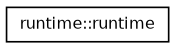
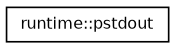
node "runtime::runtime": label "runtime::runtime" -> "runtime::pstdout"
